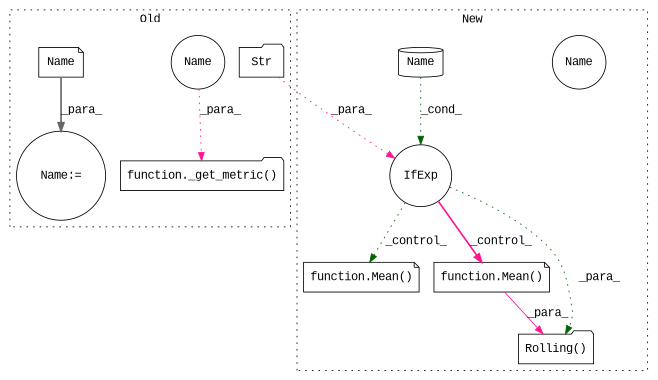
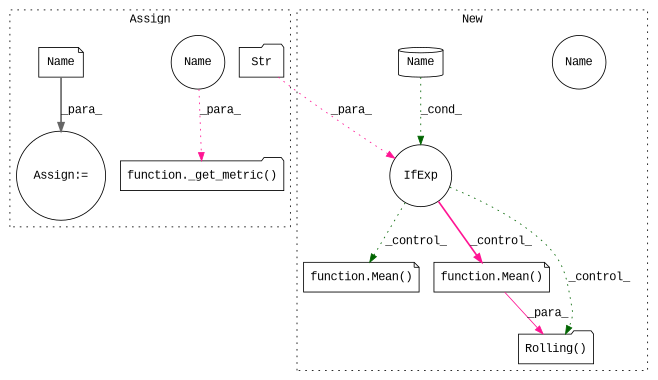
cluster "Old": label "Old" -> "Assign"
node "Name:=": label "Name:=" -> "Assign:="
edge "IfExp" -> "Rolling()": label "_para_" -> "_control_"
